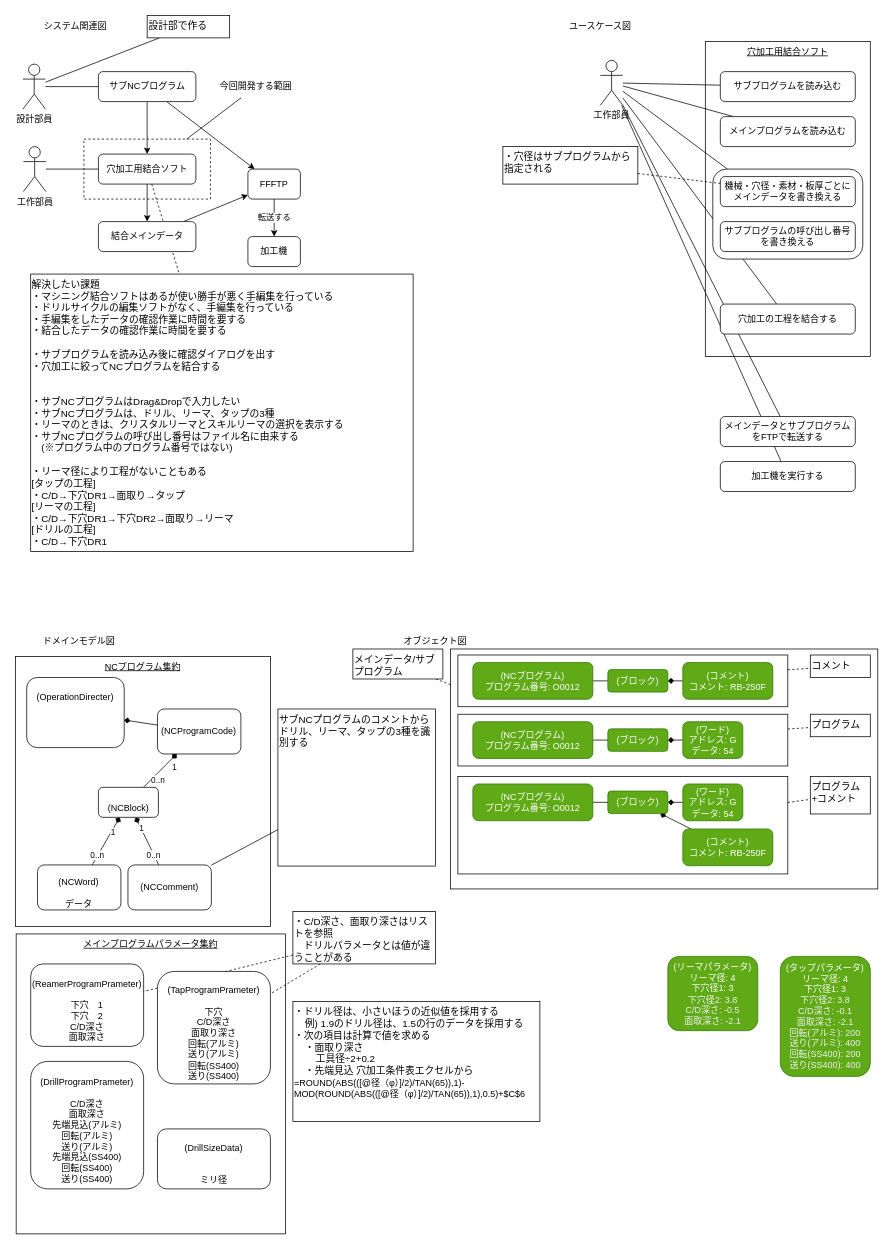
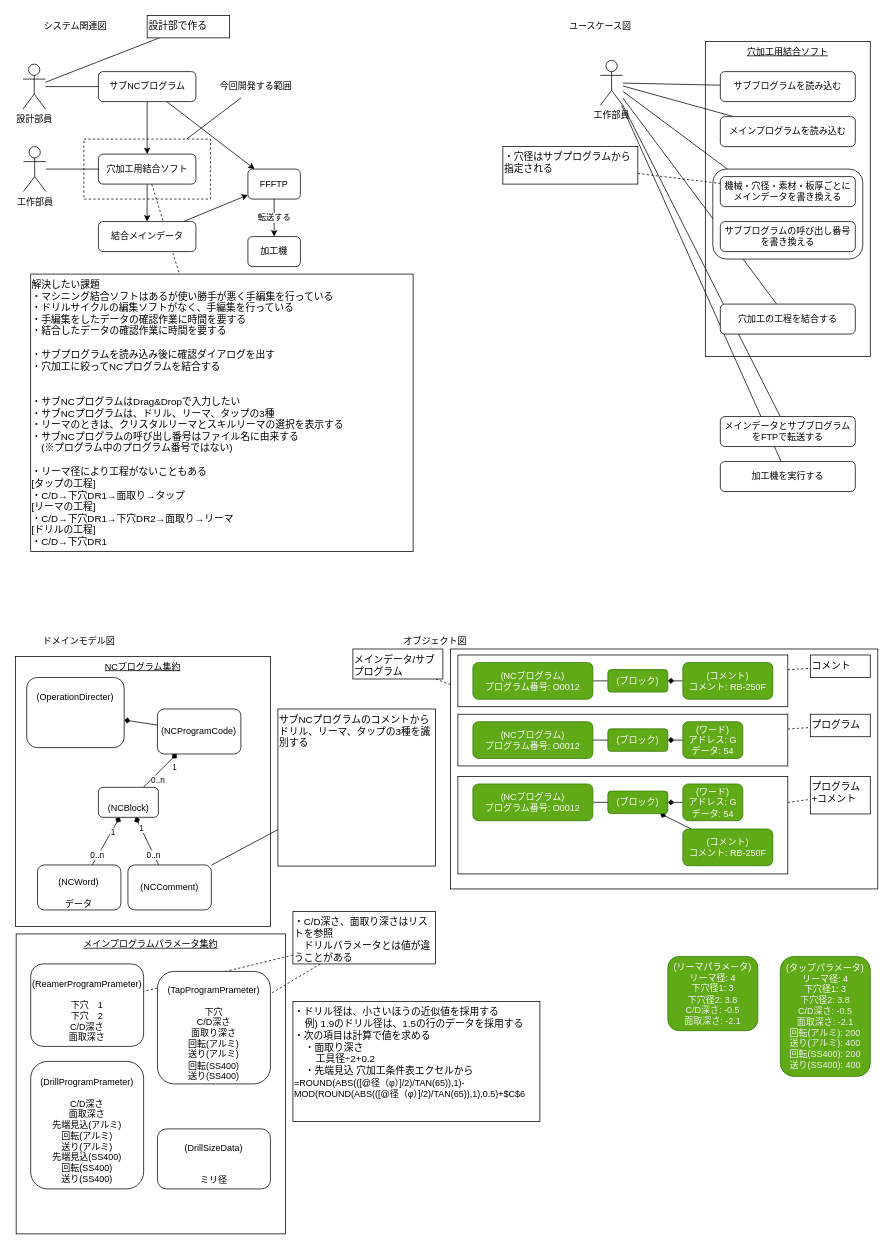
node "(タップパラメータ) リーマ径: 4 下穴径1: 3 下穴径2: 3.8C/D深さ: -0.1面取深さ: -2.1 回転(アルミ): 200送り(アルミ): 400回転(SS400): 200送り(SS400): 400": label "(タップパラメータ) リーマ径: 4 下穴径1: 3 下穴径2: 3.8C/D深さ: -0.1面取深さ: -2.1 回転(アルミ): 200送り(アルミ): 400回転(SS400): 200送り(SS400): 400" -> "(タップパラメータ) リーマ径: 4 下穴径1: 3 下穴径2: 3.8C/D深さ: -0.5面取深さ: -2.1 回転(アルミ): 200送り(アルミ): 400回転(SS400): 200送り(SS400): 400"
